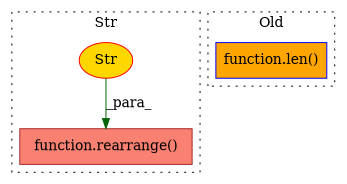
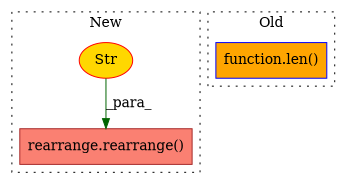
cluster "Str": label "Str" -> "New"
node "function.rearrange()": label "function.rearrange()" -> "rearrange.rearrange()"
